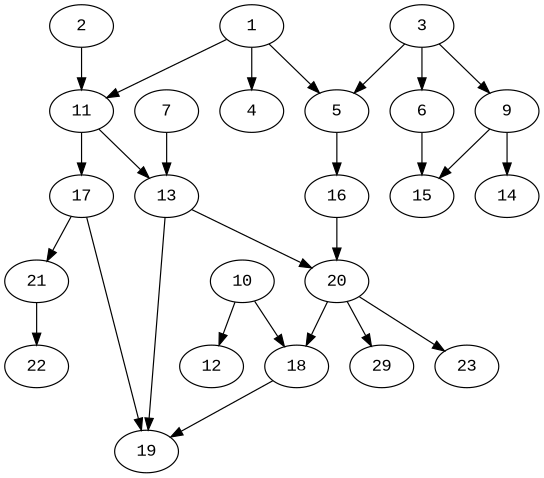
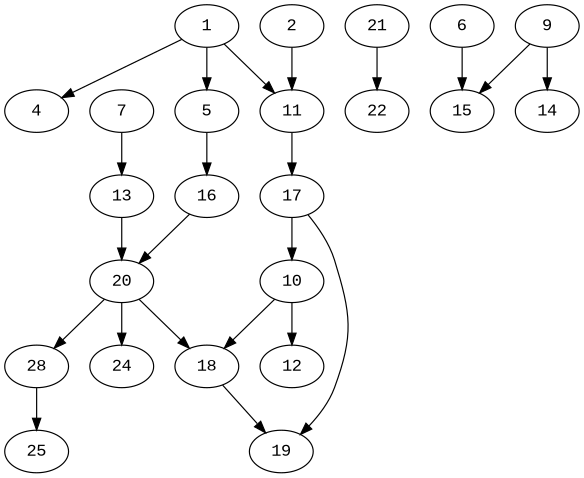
node "3": removed
edge "11" -> "13": removed
edge "17" -> "21": now "17" -> "10"
edge "13" -> "19": removed
node "29": label "29" -> "24"
node "23": label "23" -> "28"
node "25": added
